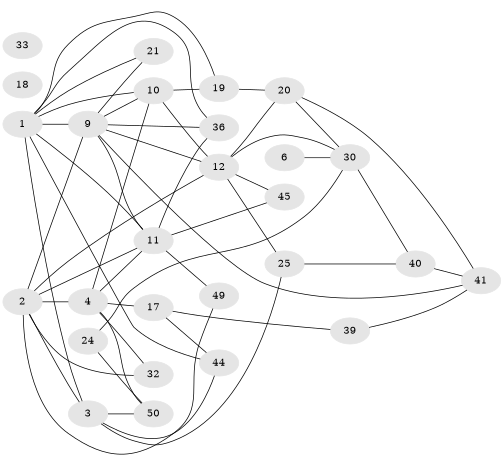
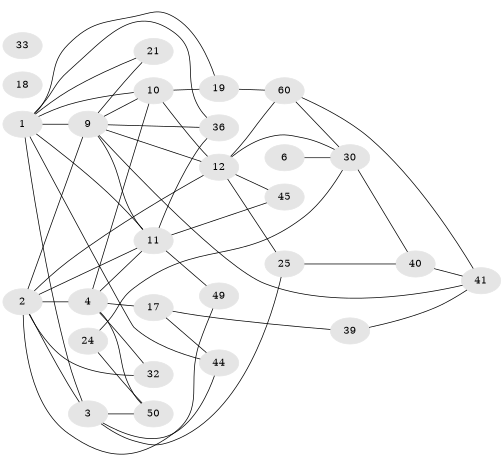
node "20": label "20" -> "60"
